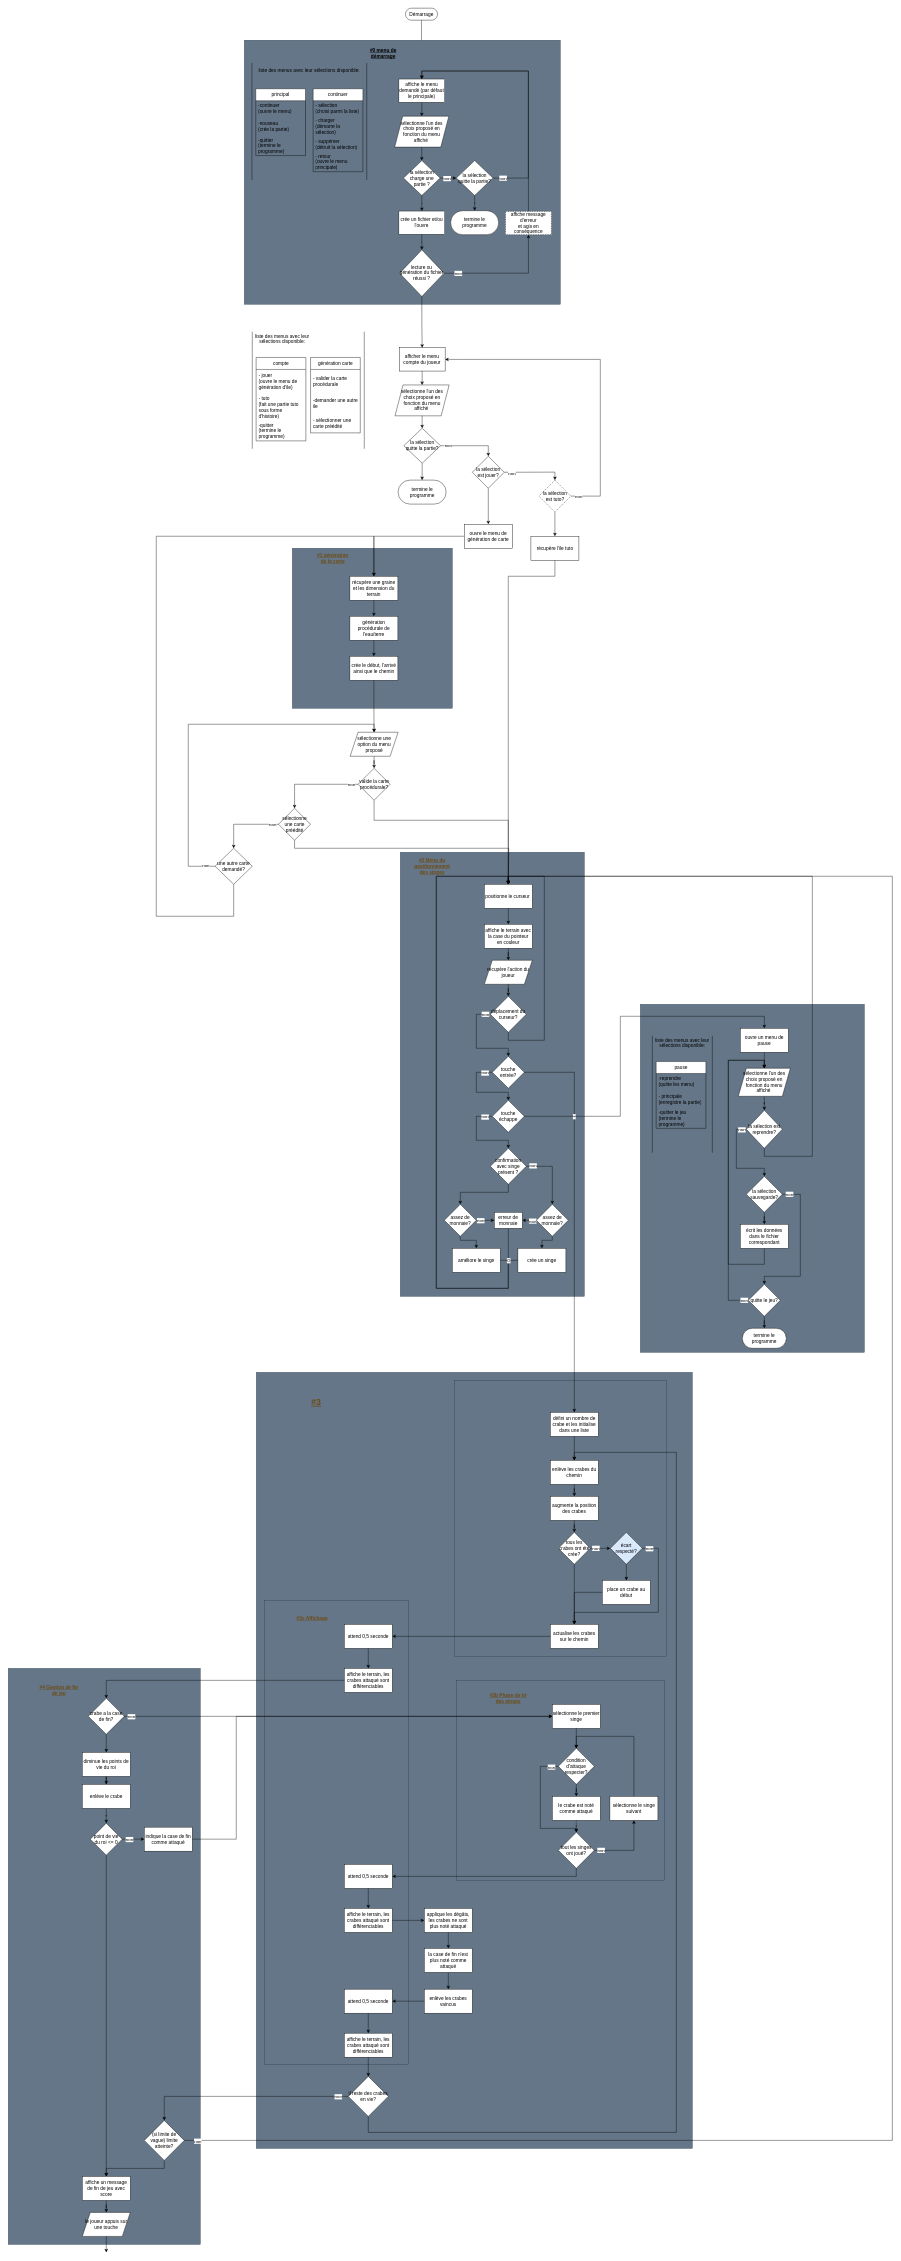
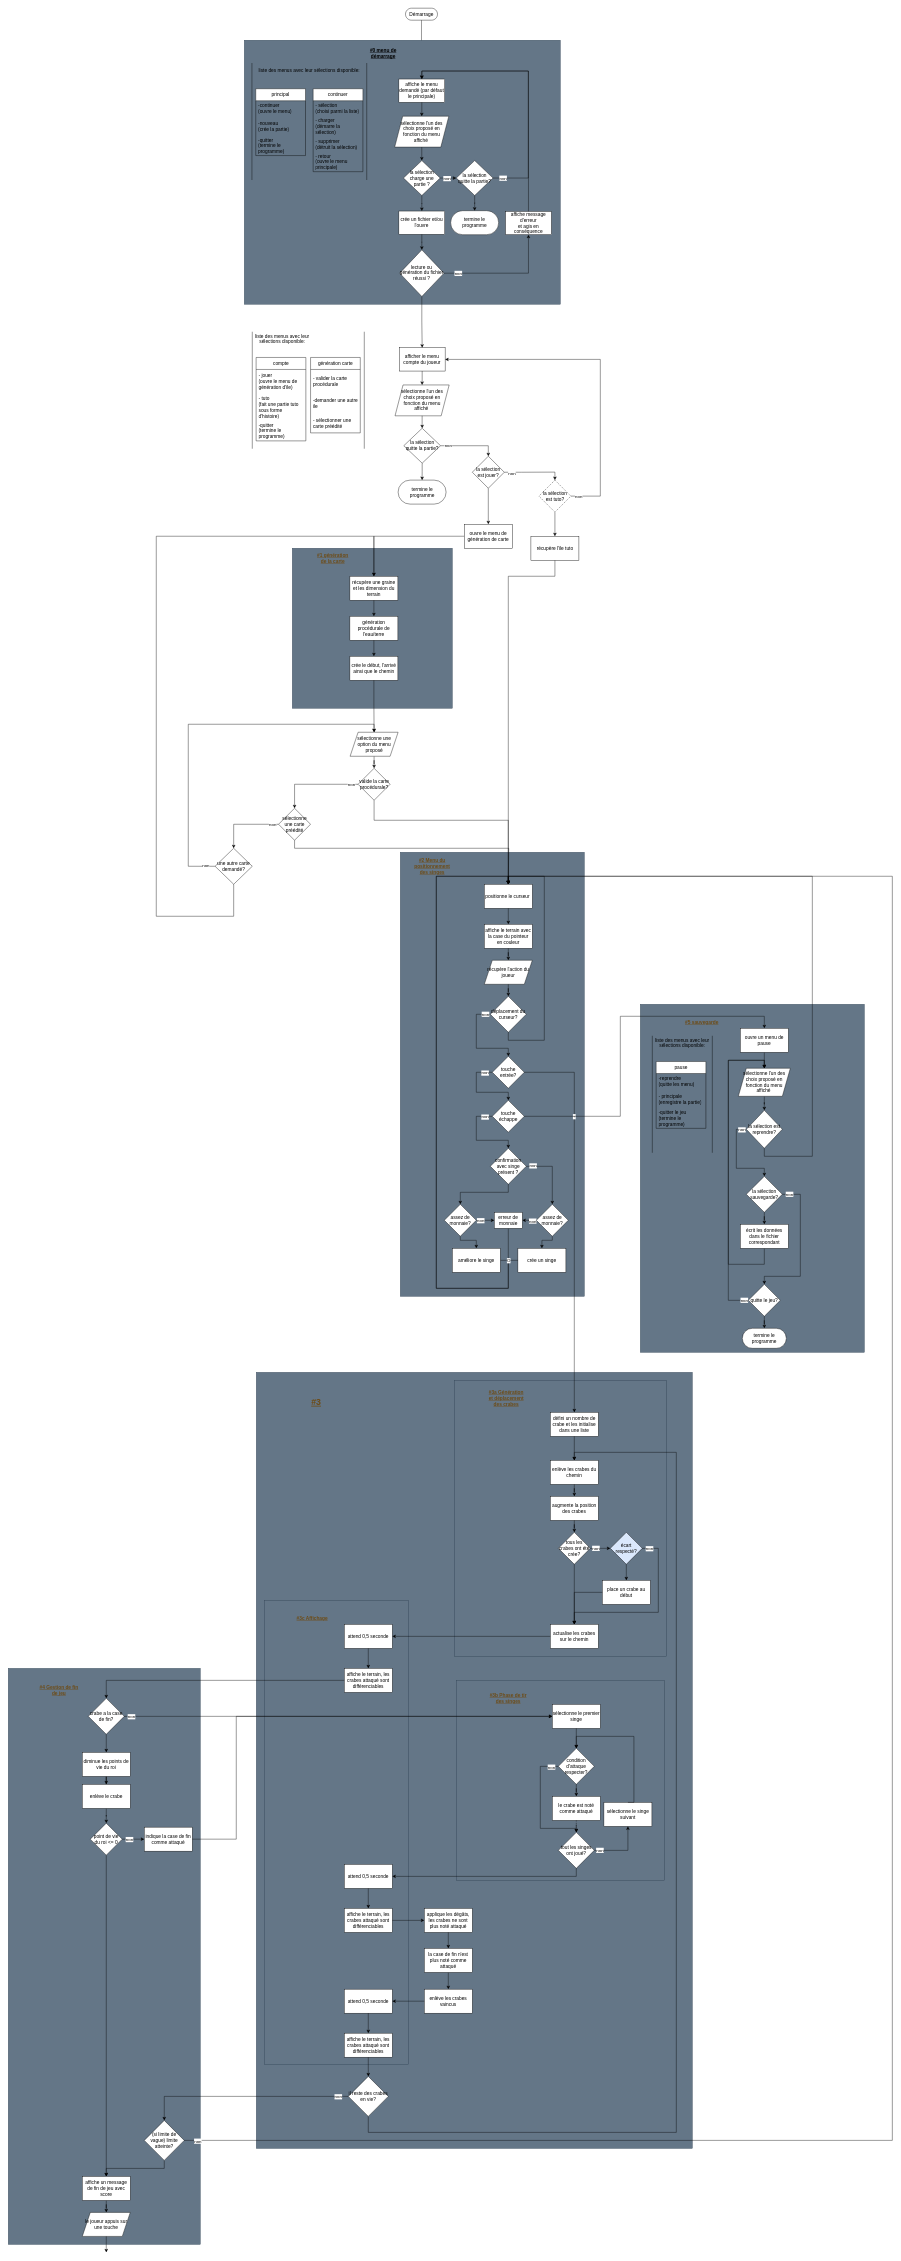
node "affiche message d'erreur et agis en conséquence": style dashed -> solid
node "#5 sauvegarde": added
node "#3a Génération et déplacement des crabes": added
node "sélectionne le singe suivant": moved (634, 1808) -> (628, 1814)
